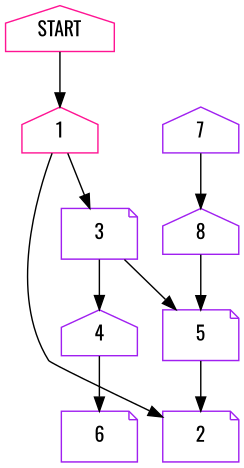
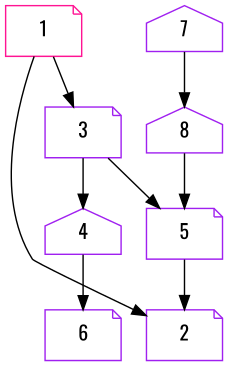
node "START": removed
node "1": shape house -> note
